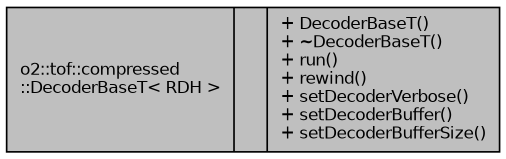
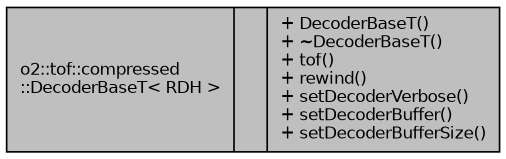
node "o2::tof::compressed": text "+ run()" -> "+ tof()"
